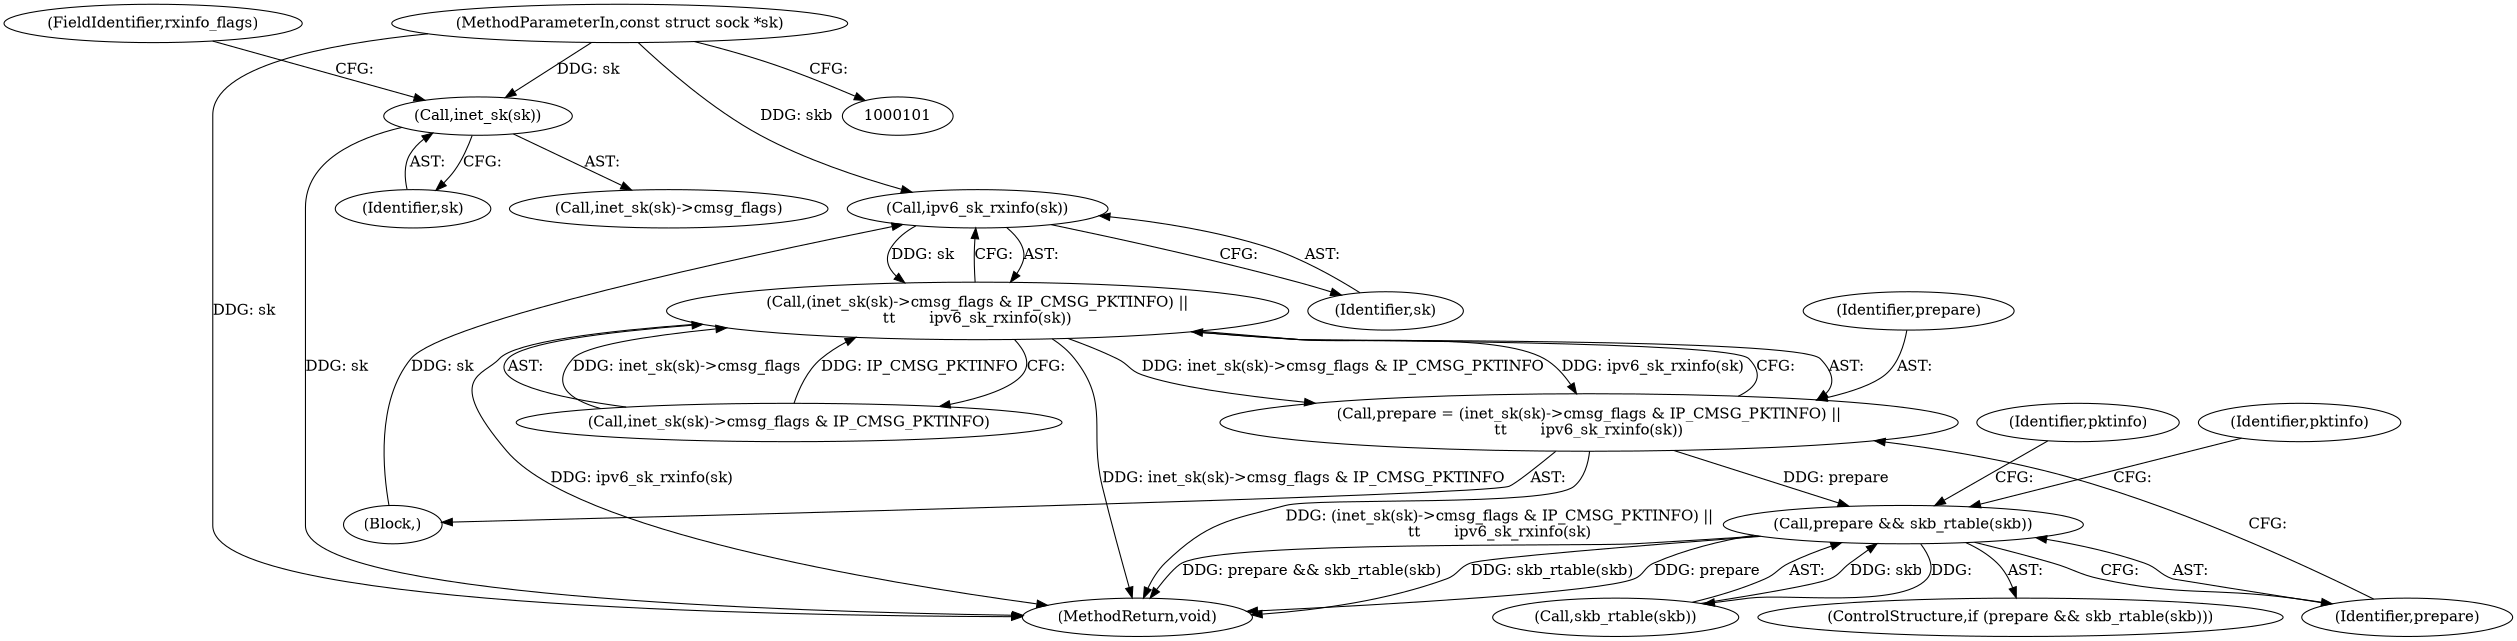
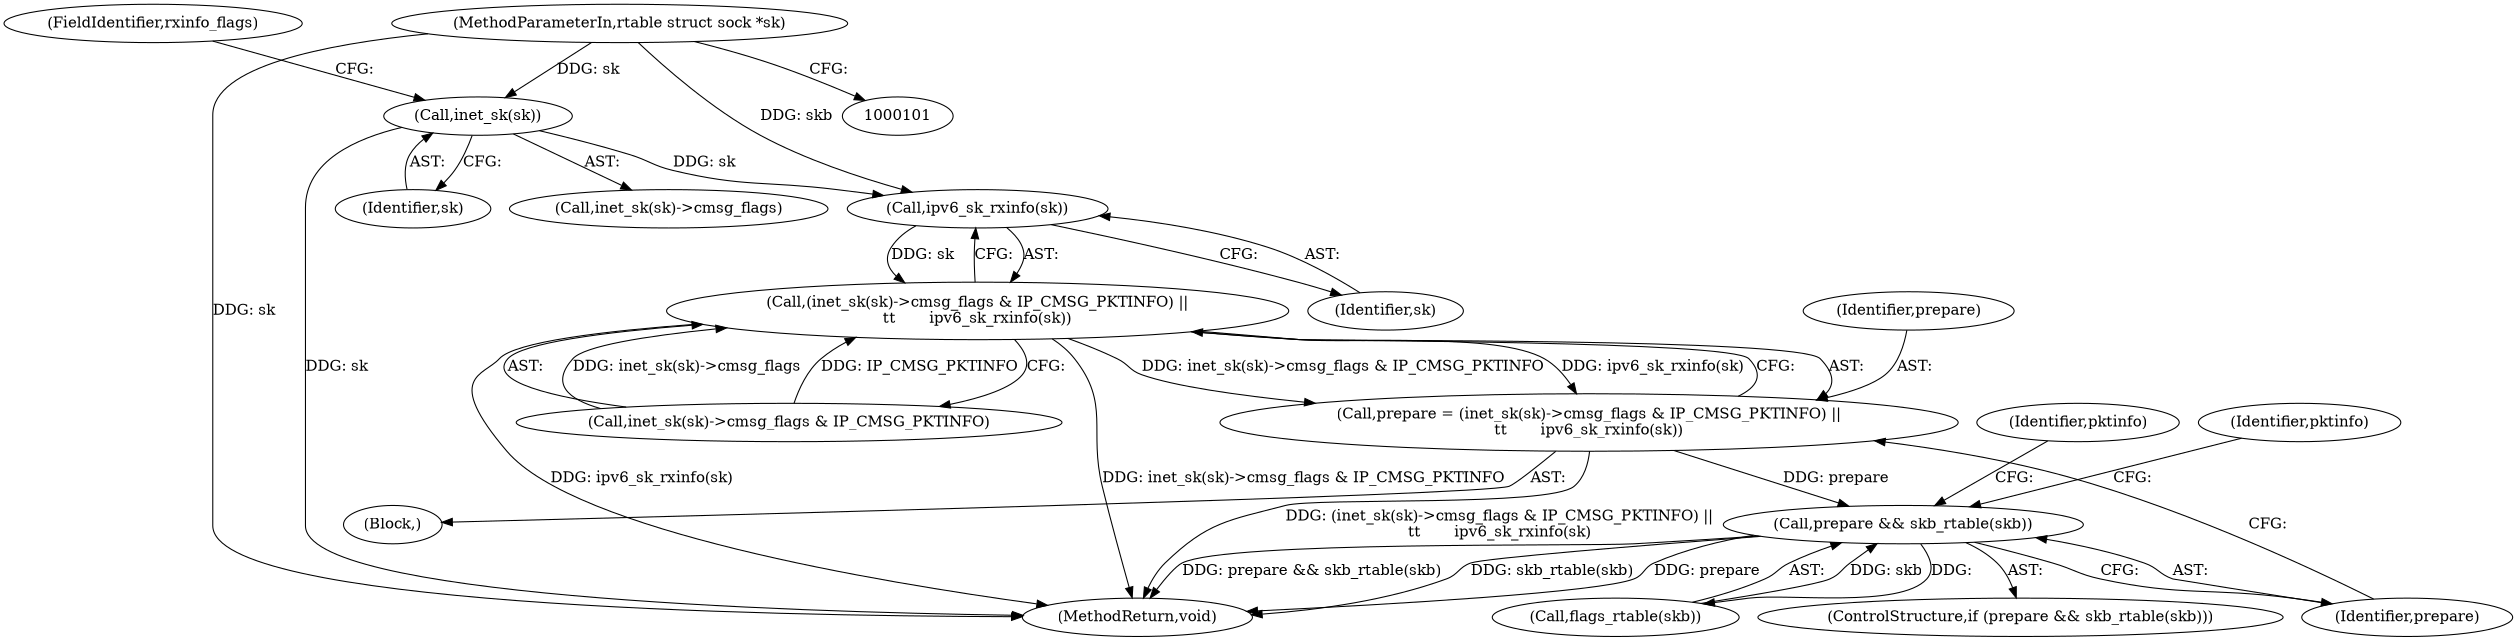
node "(MethodParameterIn,const struct sock *sk)": label "(MethodParameterIn,const struct sock *sk)" -> "(MethodParameterIn,rtable struct sock *sk)"
edge "(Block,)" -> "(Call,ipv6_sk_rxinfo(sk))": now "(Call,inet_sk(sk))" -> "(Call,ipv6_sk_rxinfo(sk))"
node "(Call,skb_rtable(skb))": label "(Call,skb_rtable(skb))" -> "(Call,flags_rtable(skb))"
